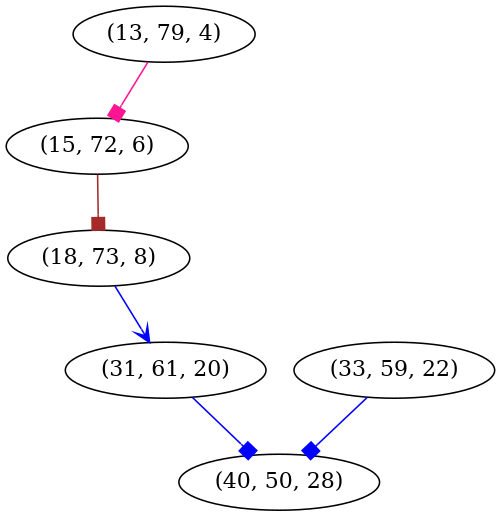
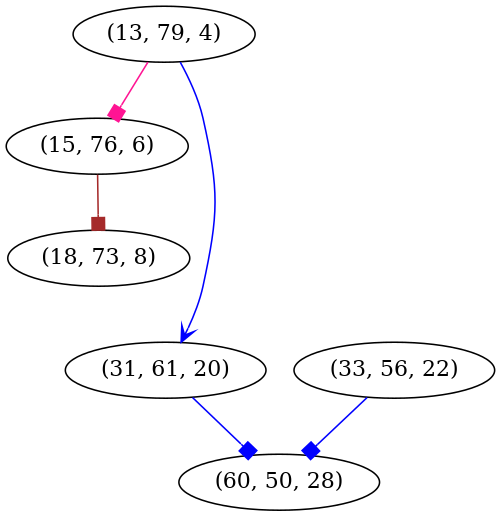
node "(15, 72, 6)": label "(15, 72, 6)" -> "(15, 76, 6)"
edge "(18, 73, 8)" -> "(31, 61, 20)": now "(13, 79, 4)" -> "(31, 61, 20)"
node "(33, 59, 22)": label "(33, 59, 22)" -> "(33, 56, 22)"
node "(40, 50, 28)": label "(40, 50, 28)" -> "(60, 50, 28)"
